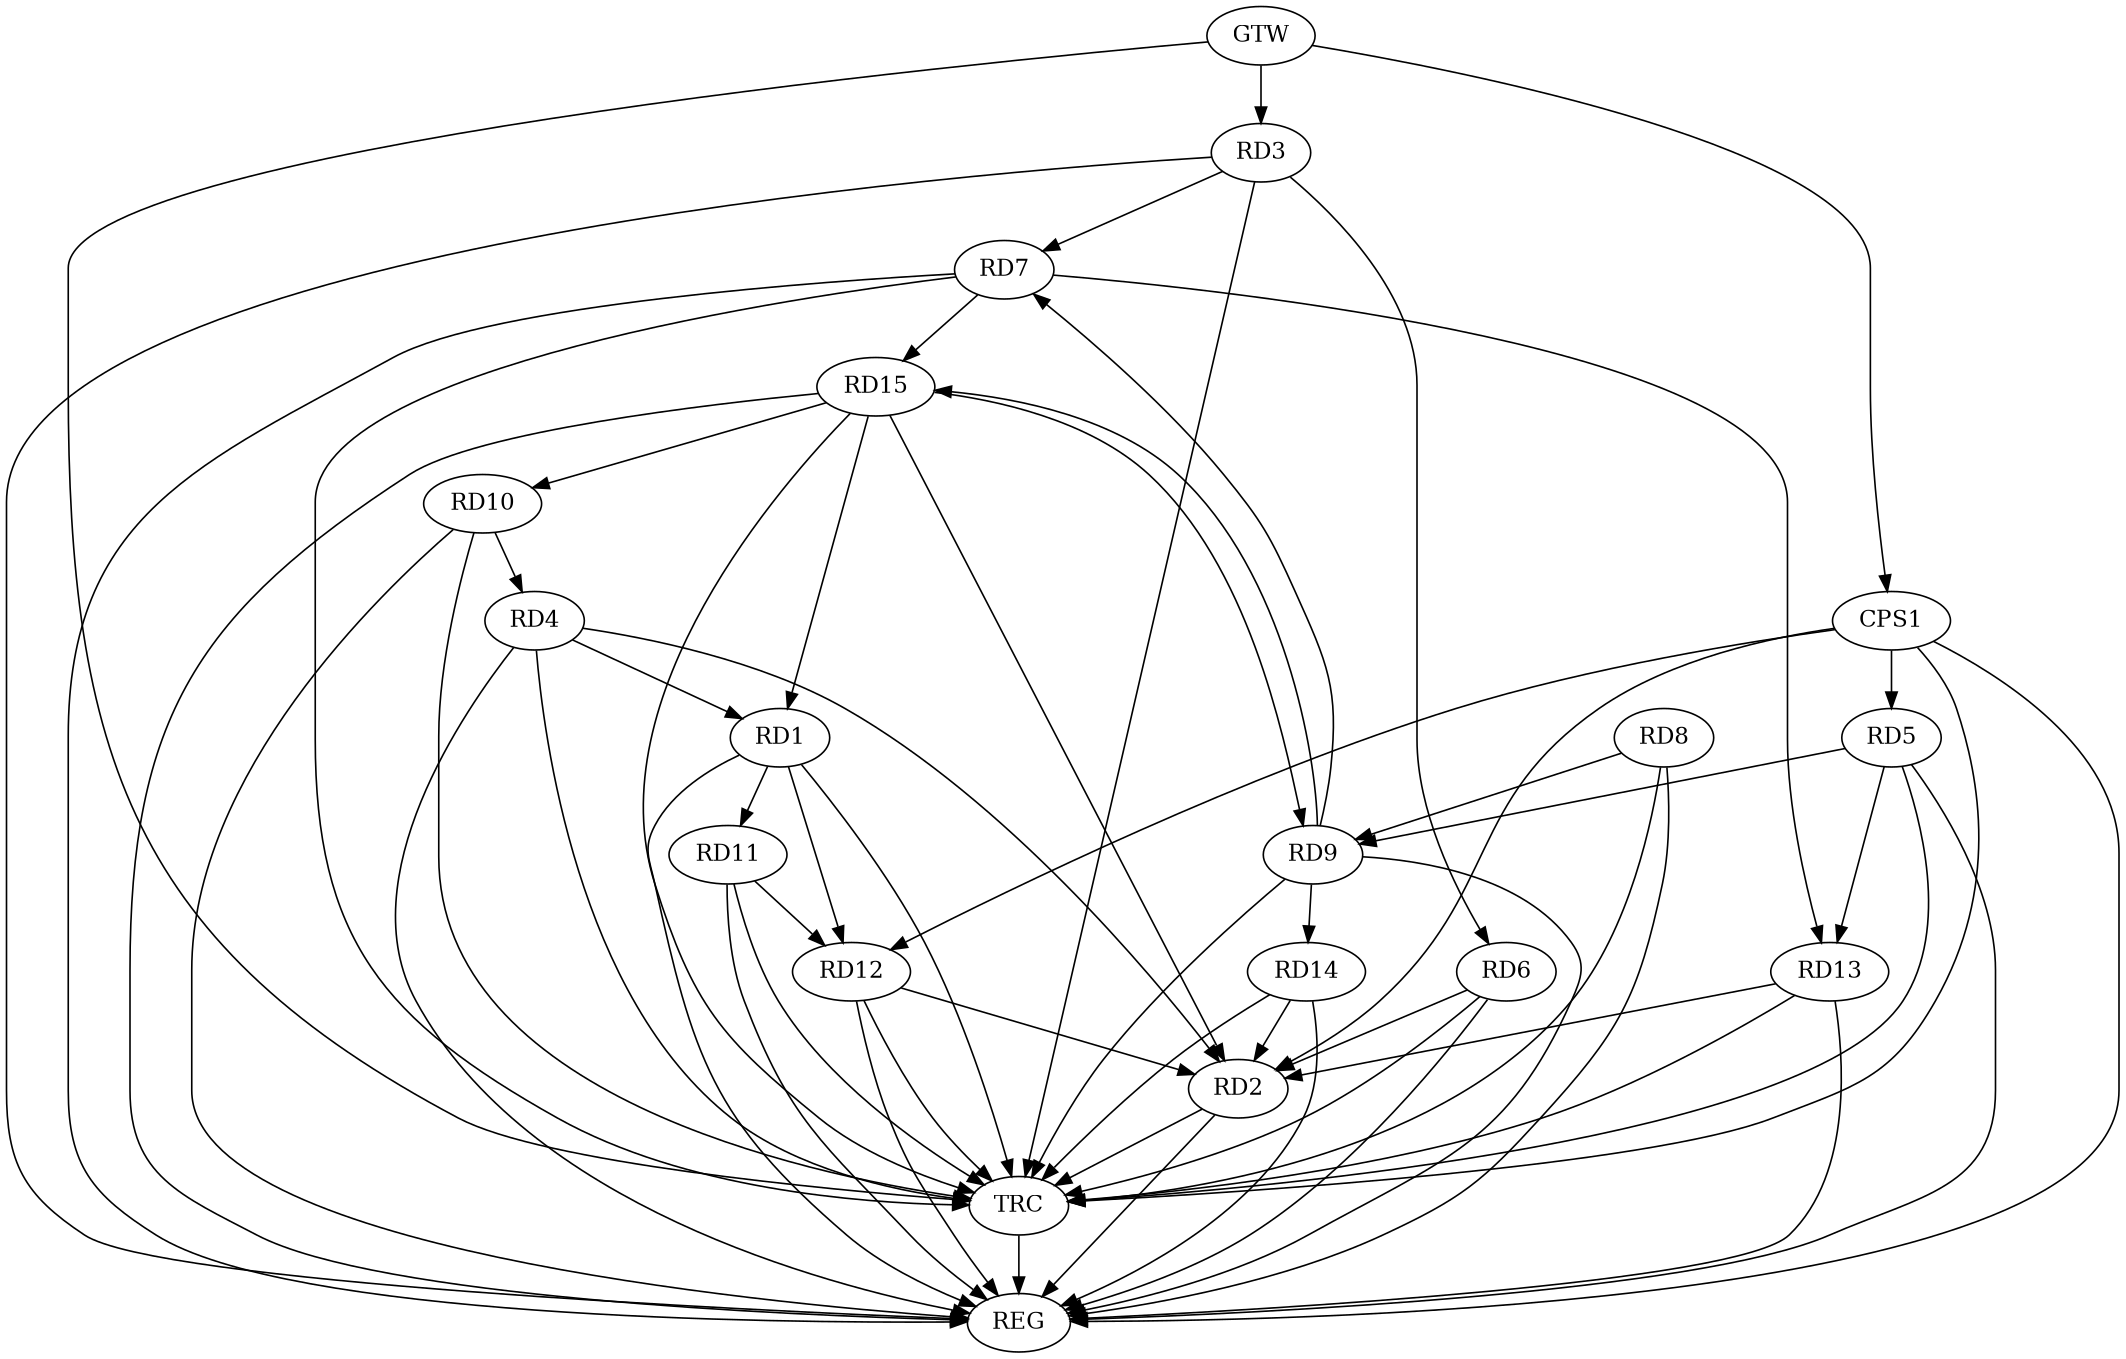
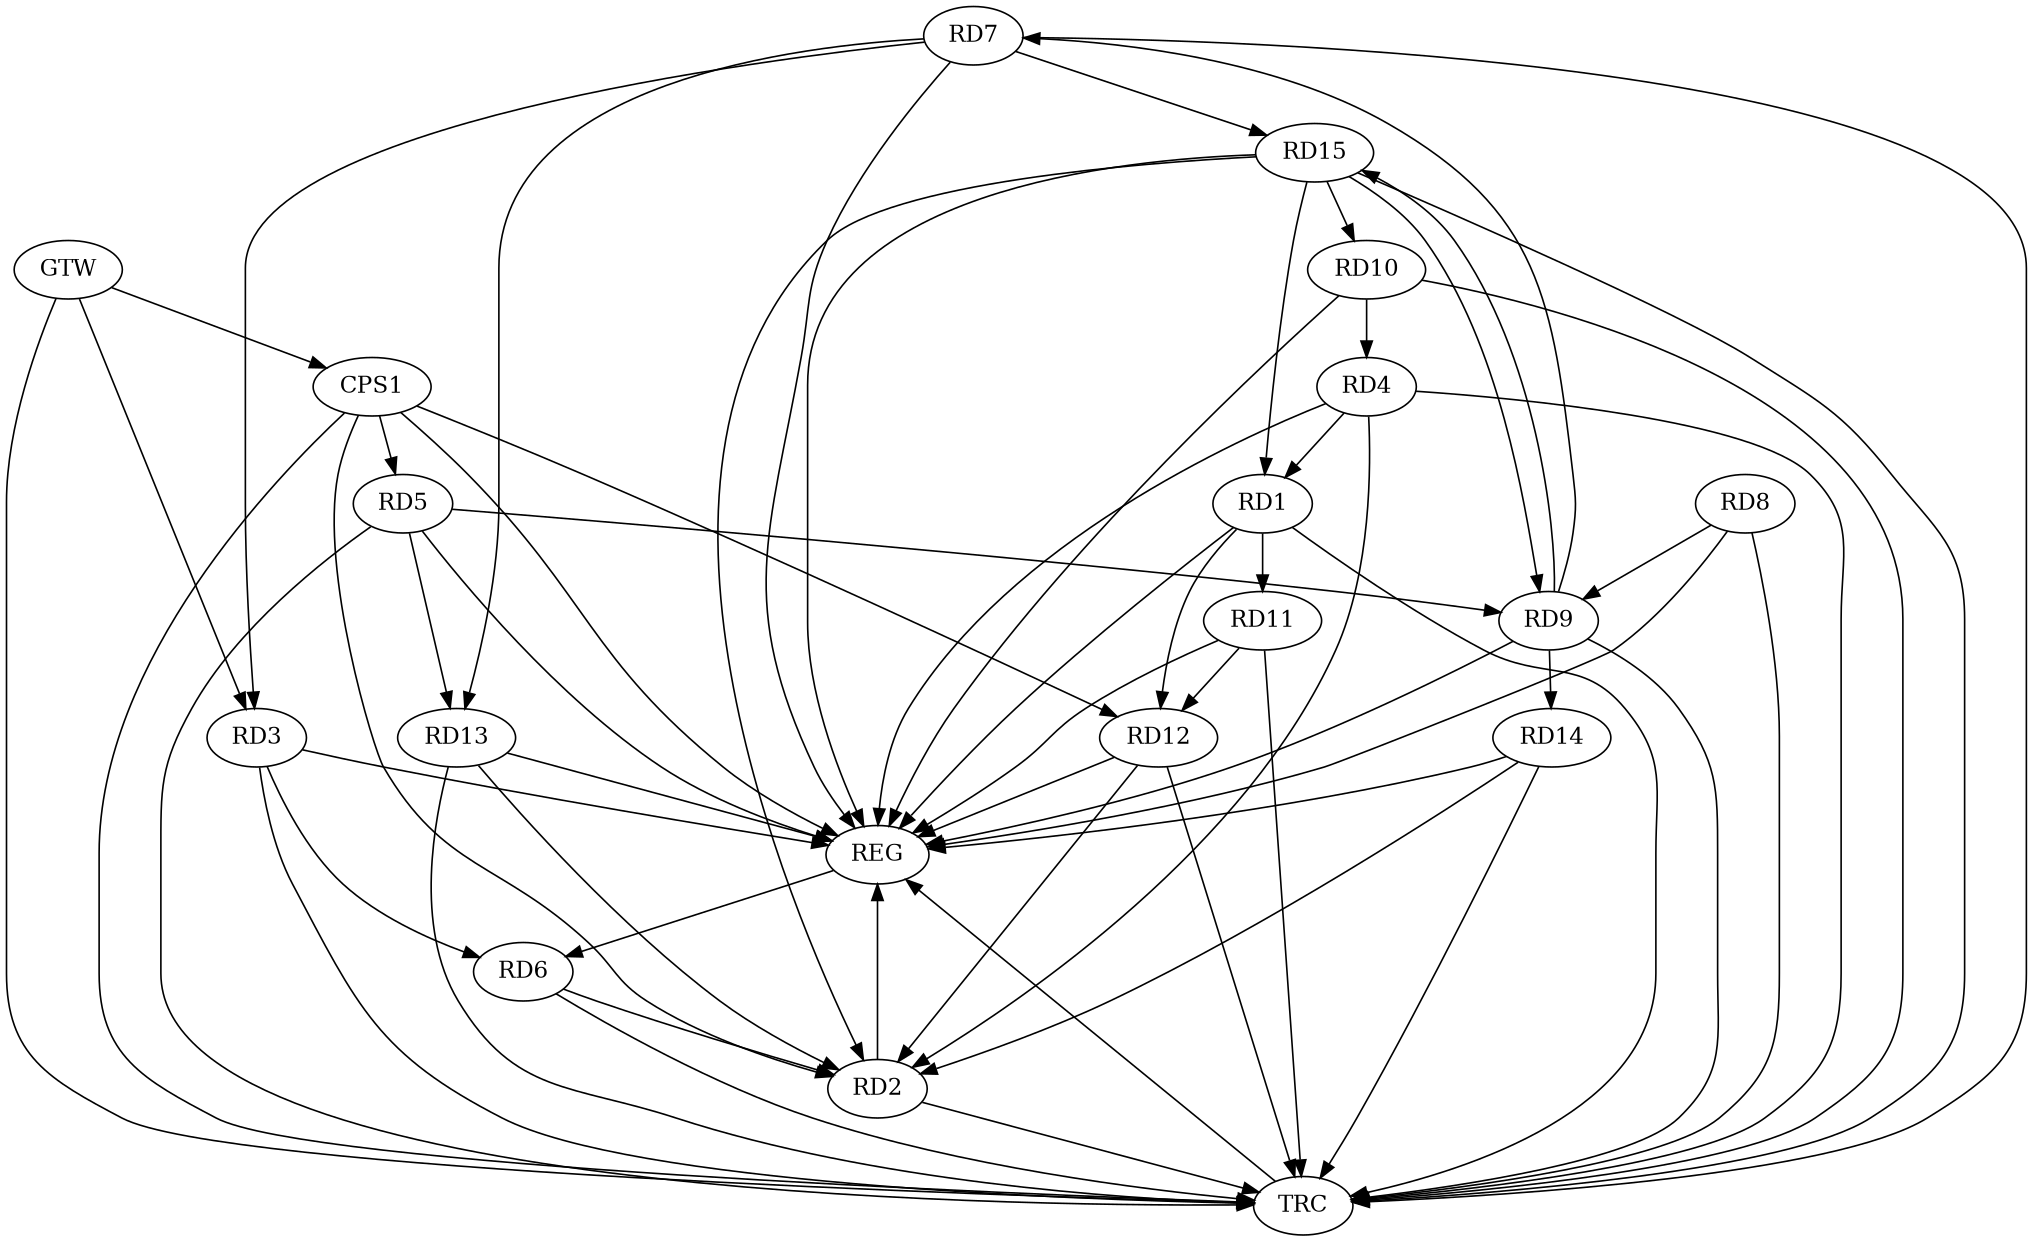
edge "RD3" -> "RD7": reversed
edge "RD6" -> "REG": reversed
